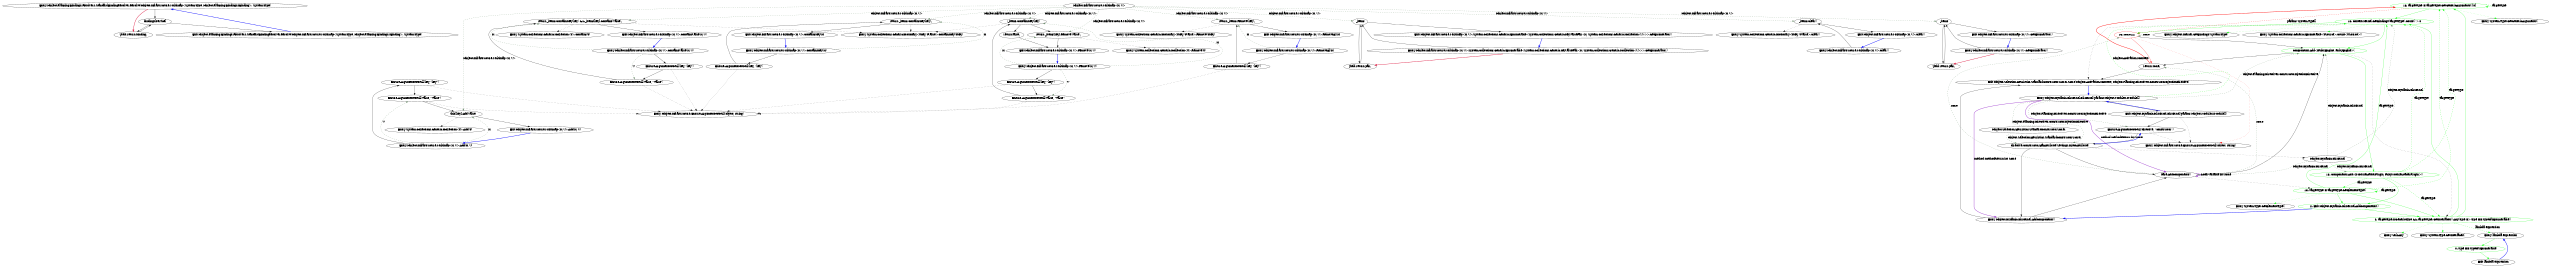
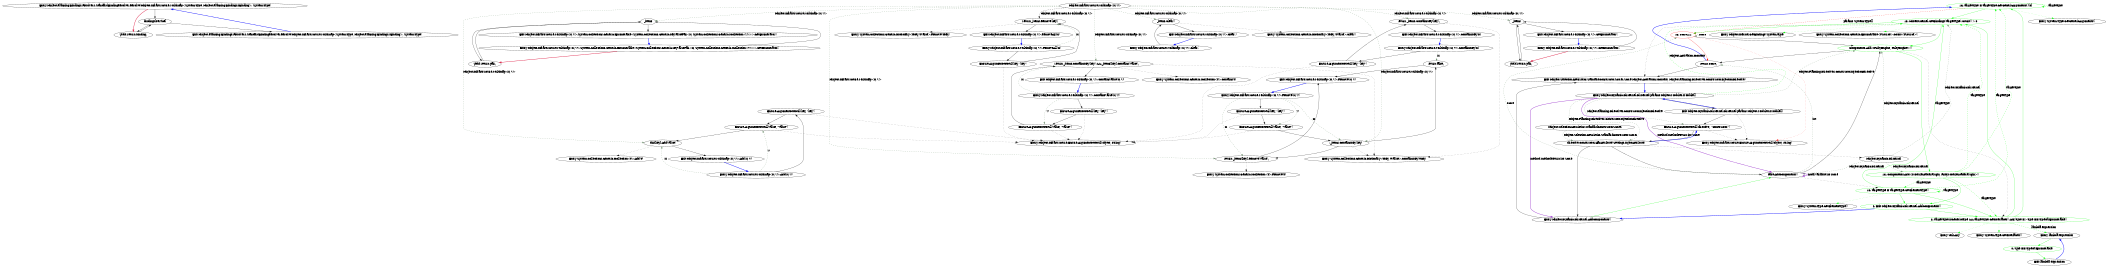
edge "Ninject.Infrastructure.Multimap<K, V>" -> "return _items.Remove(key);": color darkseagreen4 -> black
edge "return score;" -> "13: targetType = targetType.GetGenericArguments()[0]": color red -> blue
edge "Entry Ninject.Infrastructure.Multimap<K, V>.ContainsKey(K)" -> "return _items.ContainsKey(key);": now "Entry Ninject.Infrastructure.Multimap<K, V>.ContainsKey(K)" -> "return false;"
edge "base.AddComponents()" -> "return score;": label "score" -> "int"
edge "Entry Ninject.Dynamic.DlrKernel.AddComponents()" -> "base.AddComponents()": color black -> green
